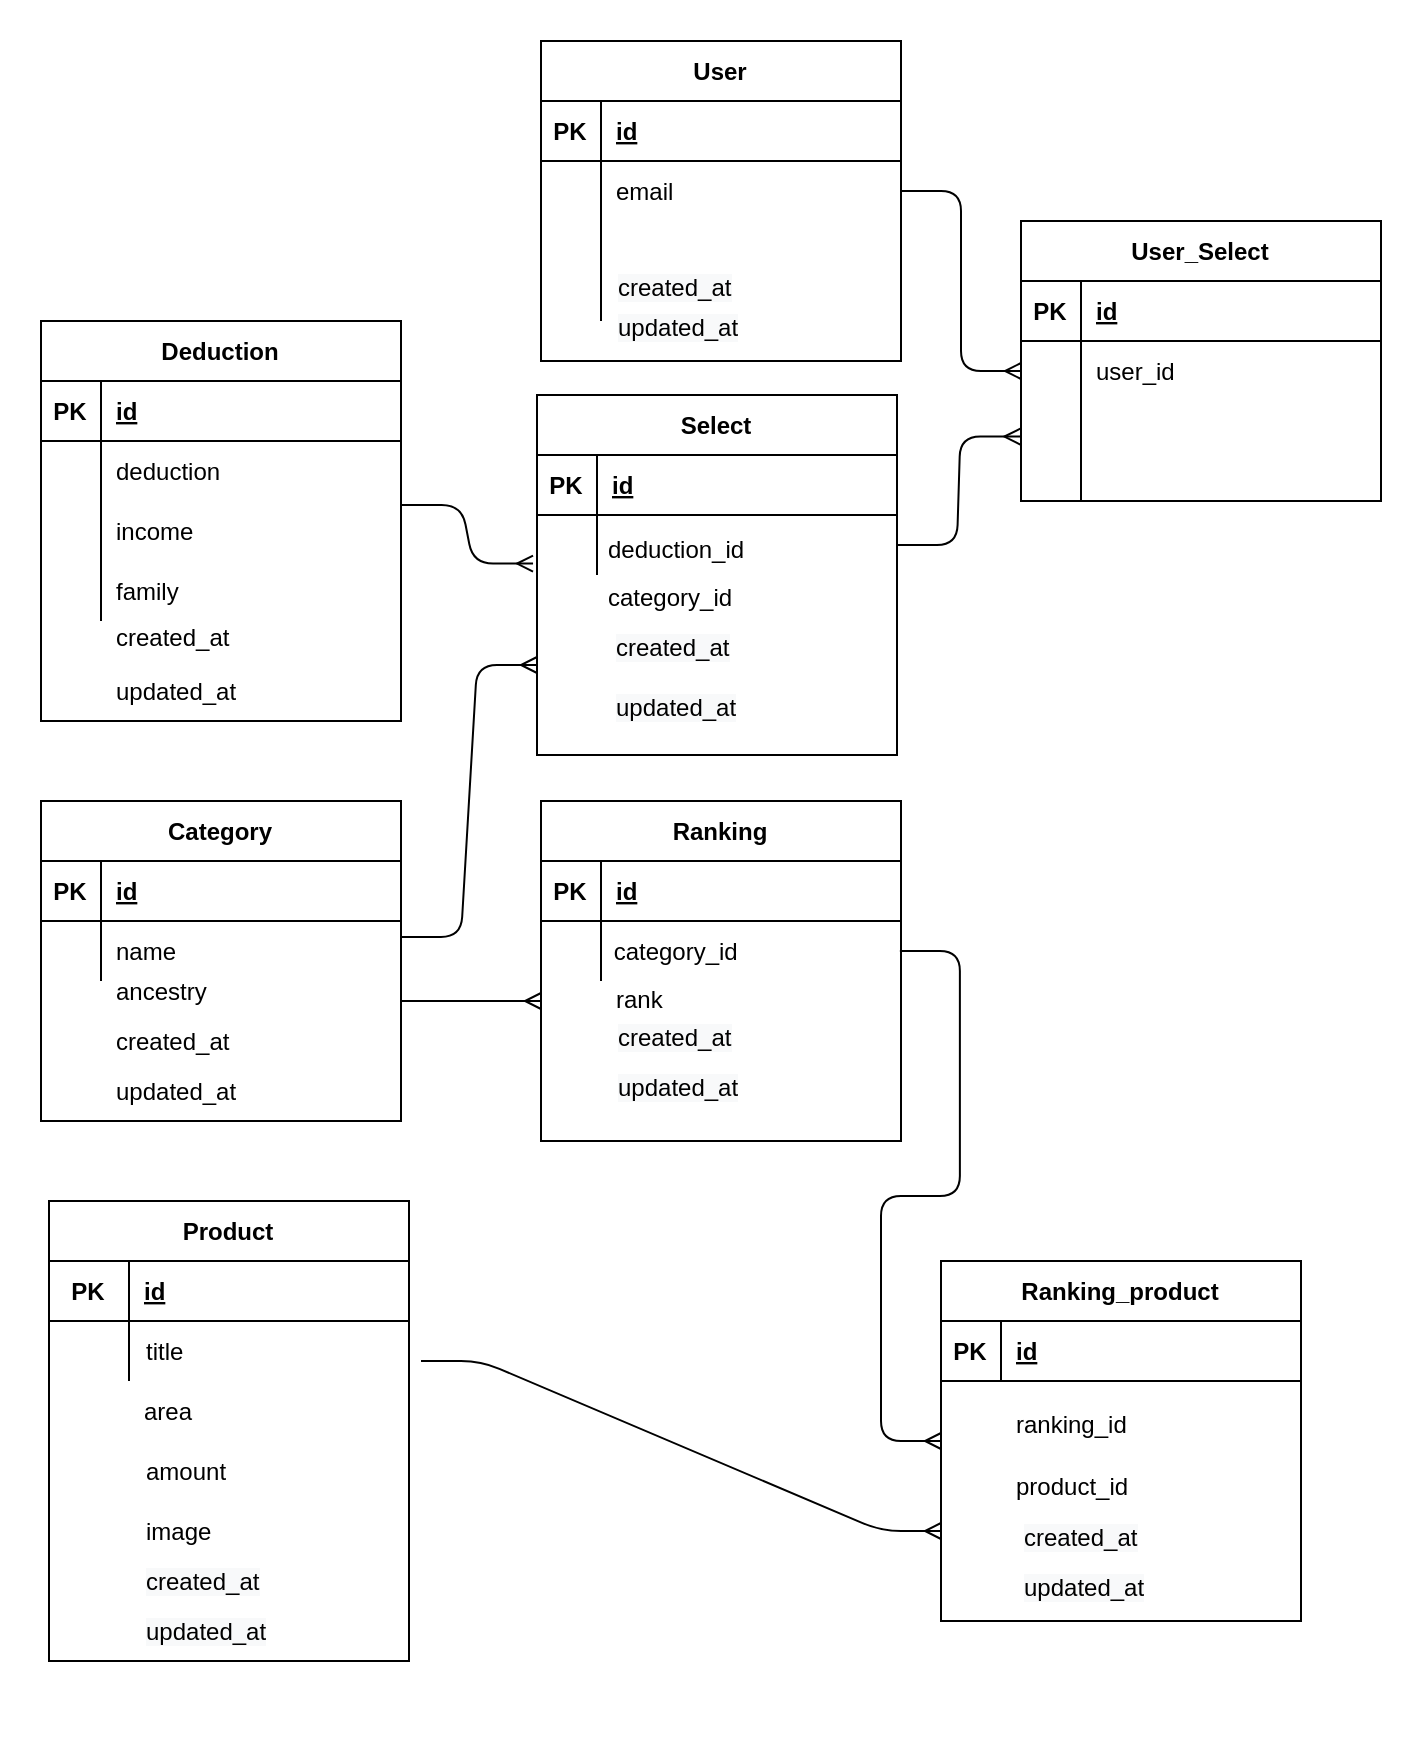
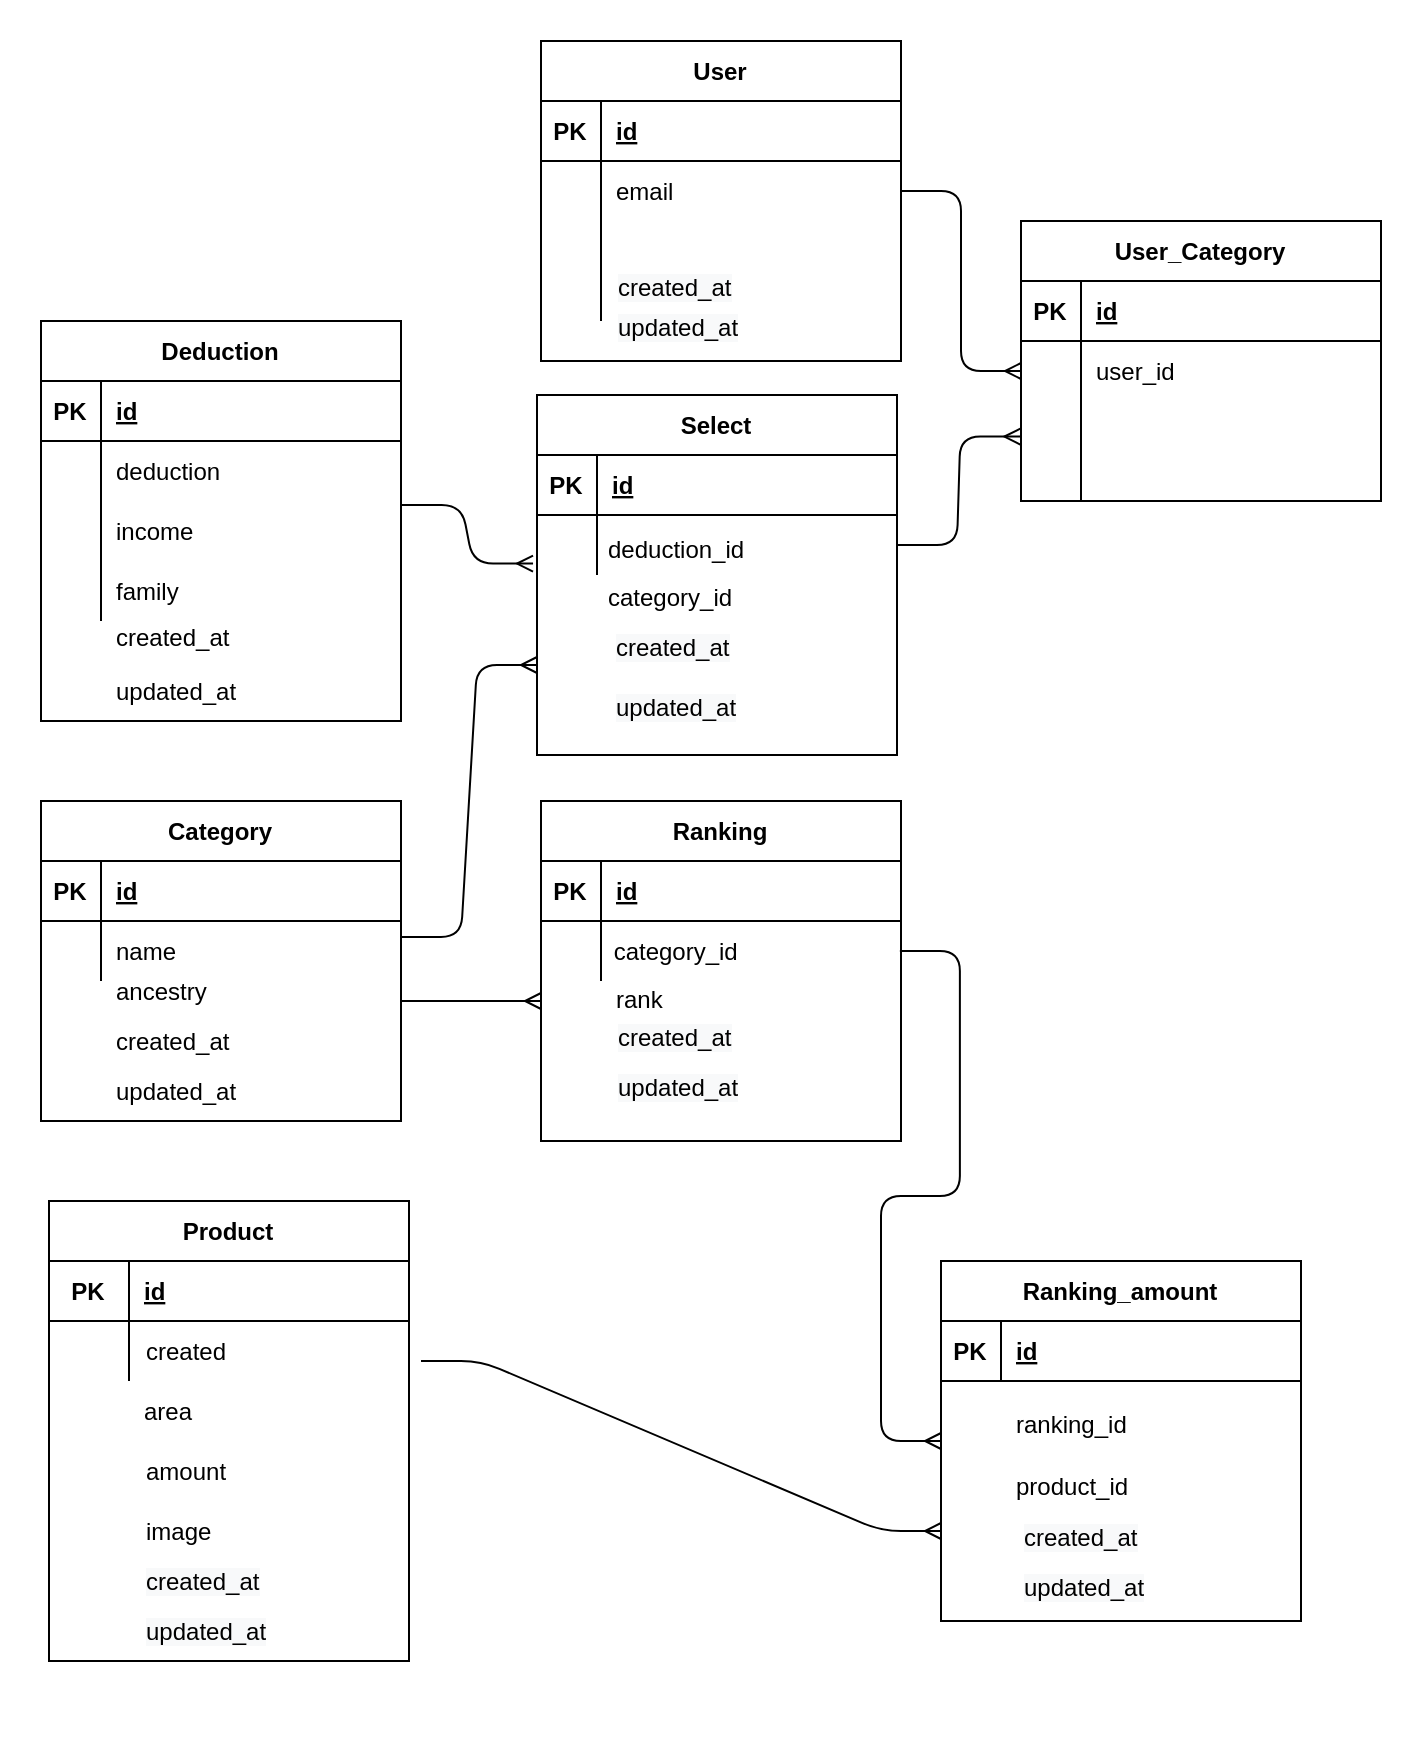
node "User_Select": label "User_Select" -> "User_Category"
node "Ranking_product": label "Ranking_product" -> "Ranking_amount"
node "title": label "title" -> "created"
